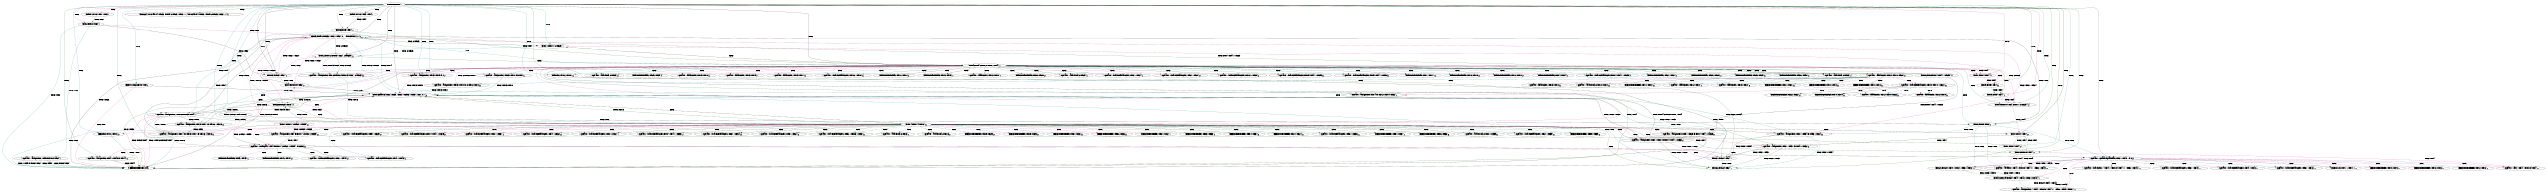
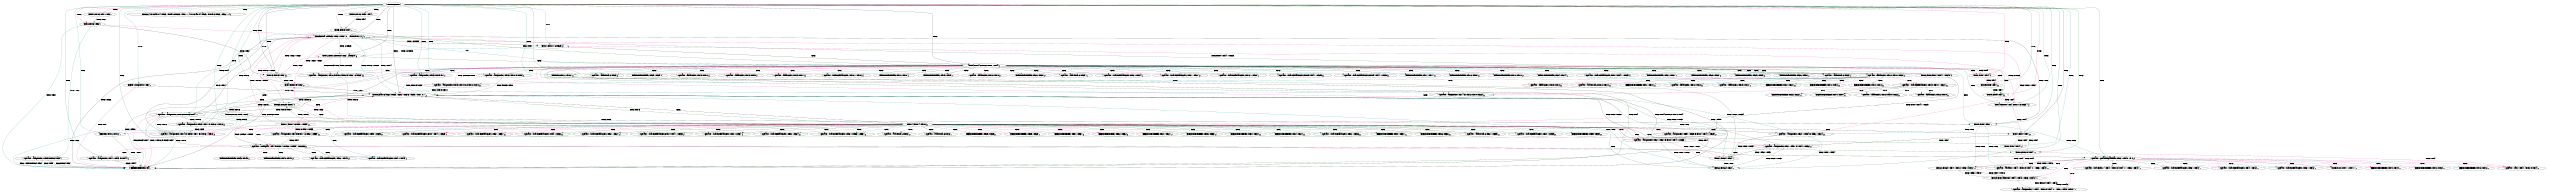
edge "(<operator>.assignment,VAR13.VAR19 = 0)" -> "(FUN16,FUN16(VAR2, VAR35, VAR6->VAR36->VAR37, VAR7, 0,...)": label "DDG: VAR13.VAR19" -> "DDG: FUN13(VAR2)"
edge "(<operator>.assignment,VAR13.VAR10 = NULL)" -> "(FUN16,FUN16(VAR2, VAR35, VAR6->VAR36->VAR37, VAR7, 0,...)": label "DDG: VAR13.VAR10" -> "DDG: FUN13.VAR10"
